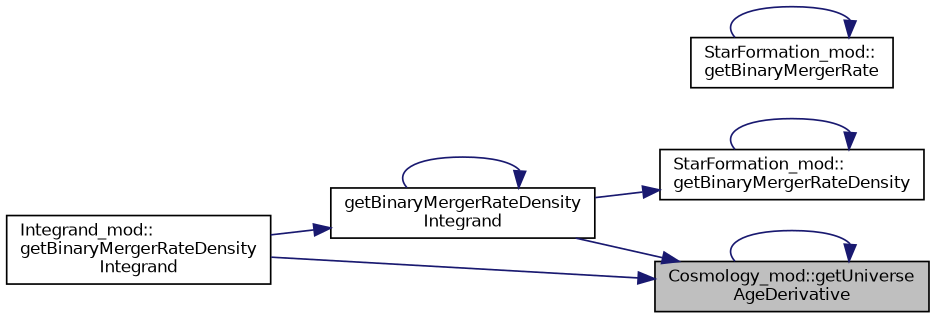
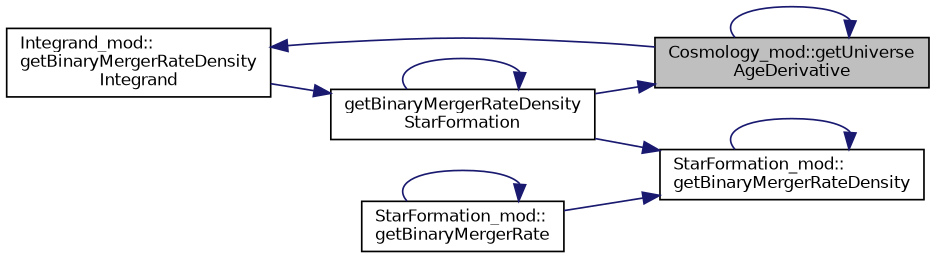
edge "StarFormation_mod:: getBinaryMergerRate" -> "StarFormation_mod:: getBinaryMergerRateDensity": added
node "getBinaryMergerRateDensity Integrand": label "getBinaryMergerRateDensity Integrand" -> "getBinaryMergerRateDensity StarFormation"
edge "Integrand_mod:: getBinaryMergerRateDensity Integrand" -> "Cosmology_mod::getUniverse AgeDerivative": reversed
